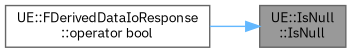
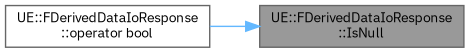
node "UE::IsNull ::IsNull": label "UE::IsNull ::IsNull" -> "UE::FDerivedDataIoResponse ::IsNull"
